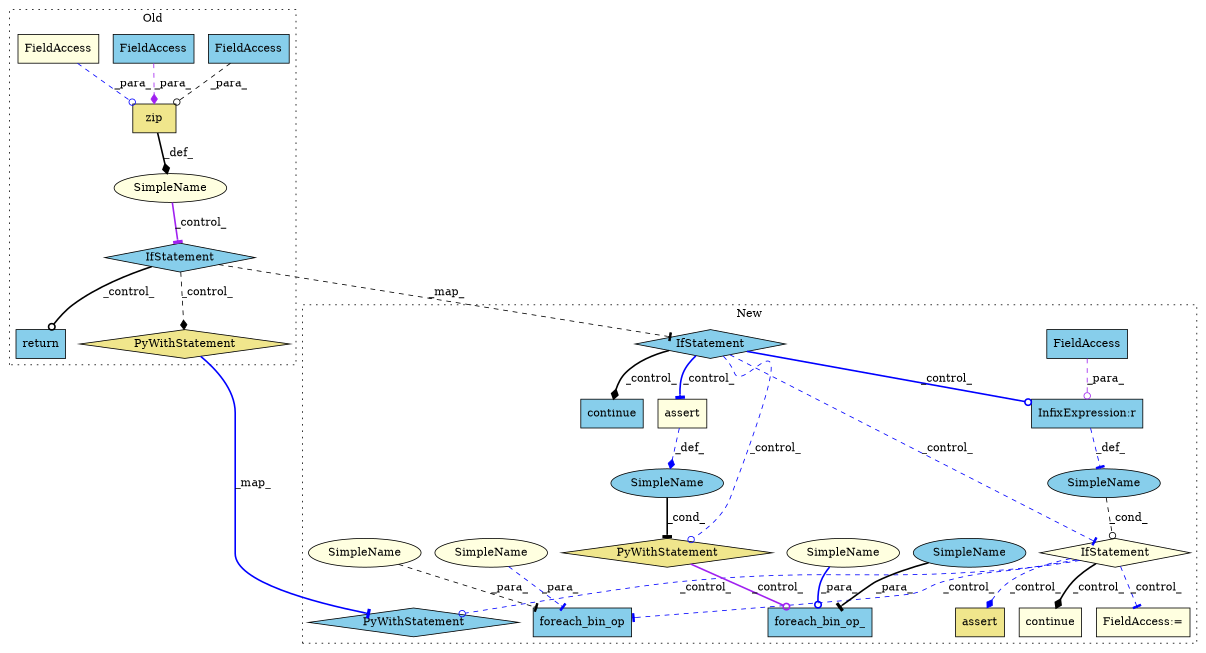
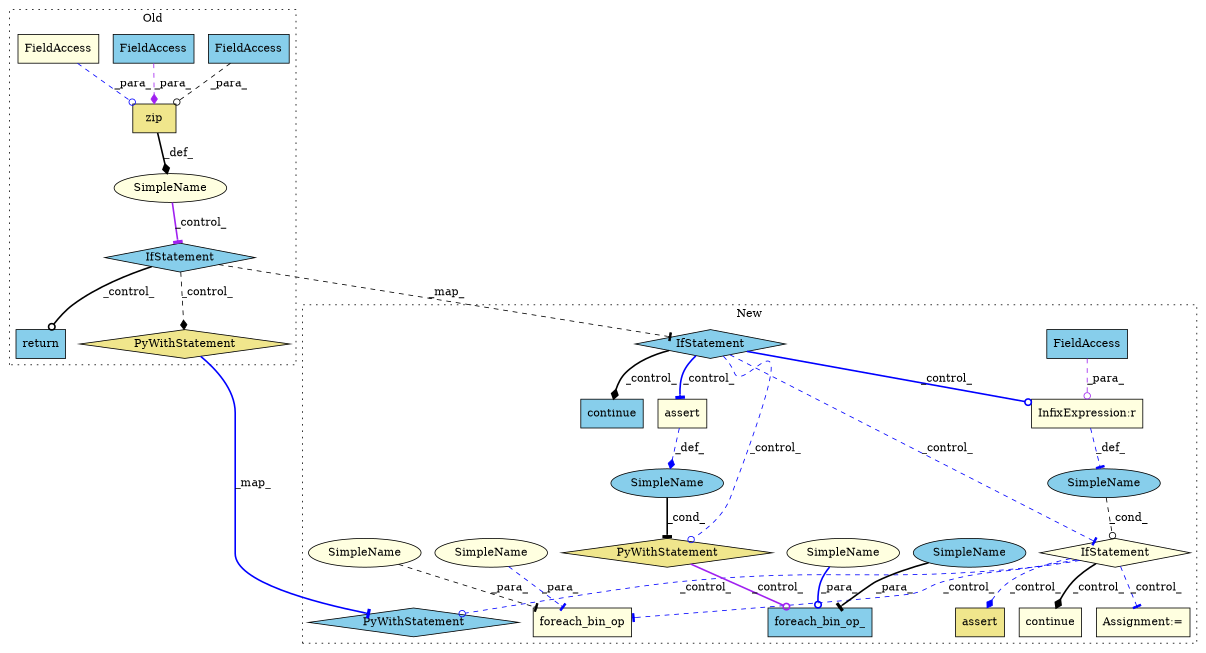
node "InfixExpression:r": fillcolor skyblue -> lightyellow
node "foreach_bin_op": fillcolor skyblue -> lightyellow
node "FieldAccess:=": label "FieldAccess:=" -> "Assignment:="
